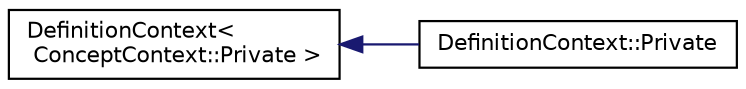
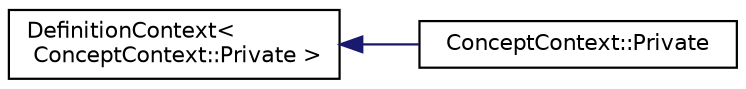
node "DefinitionContext::Private": label "DefinitionContext::Private" -> "ConceptContext::Private"
